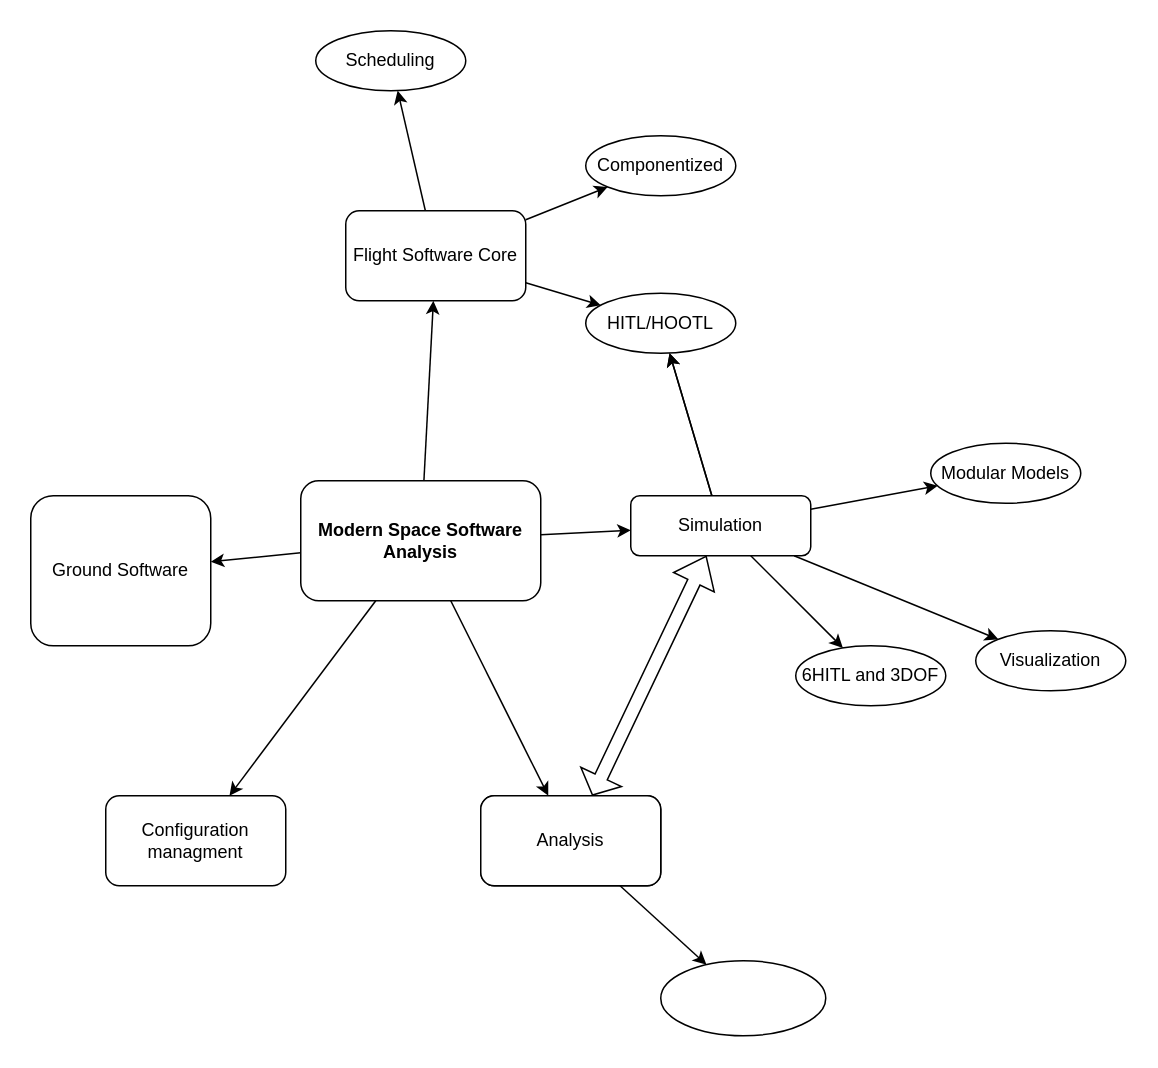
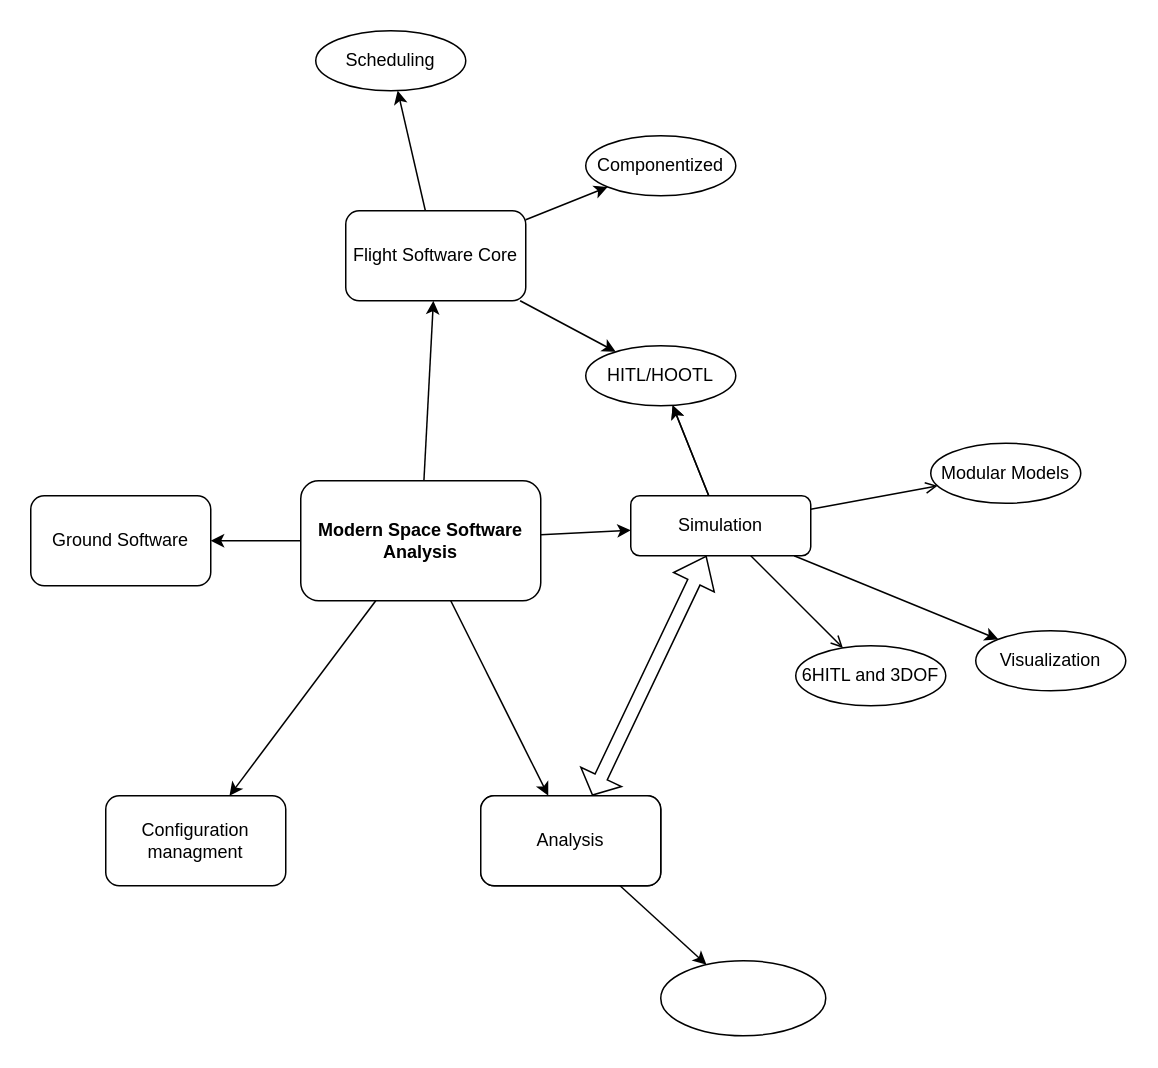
node "HITL/HOOTL": moved (661, 323) -> (661, 376)
edge "Simulation" -> "Modular Models": arrowhead classic -> open
node "Ground Software": size 180x150 -> 180x90
edge "Simulation" -> "6HITL and 3DOF": arrowhead classic -> open
